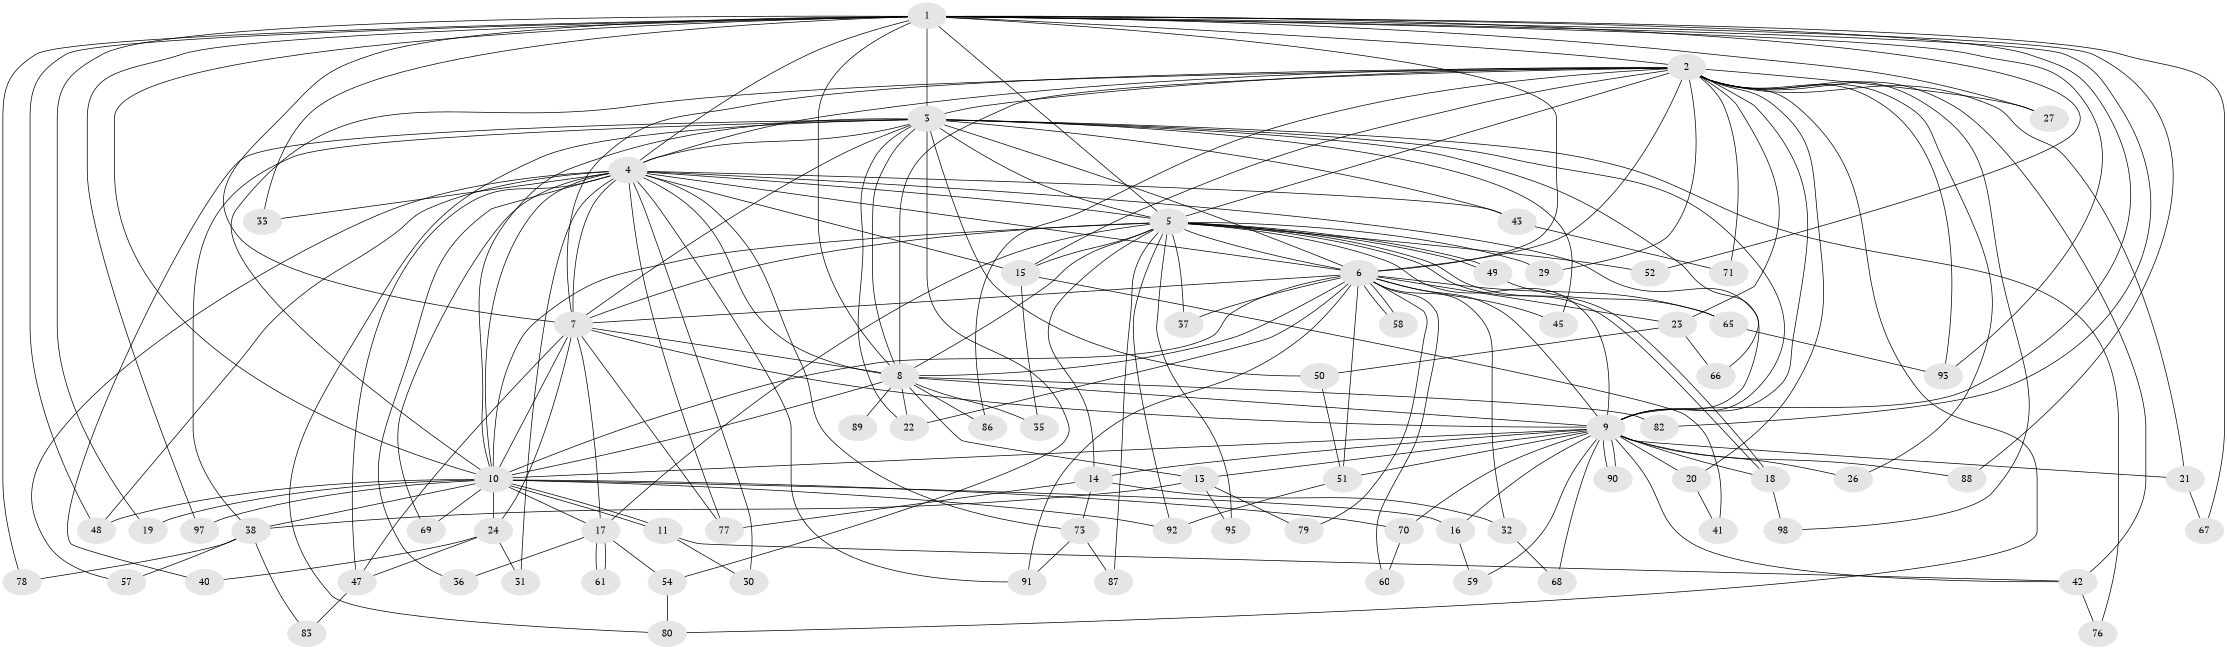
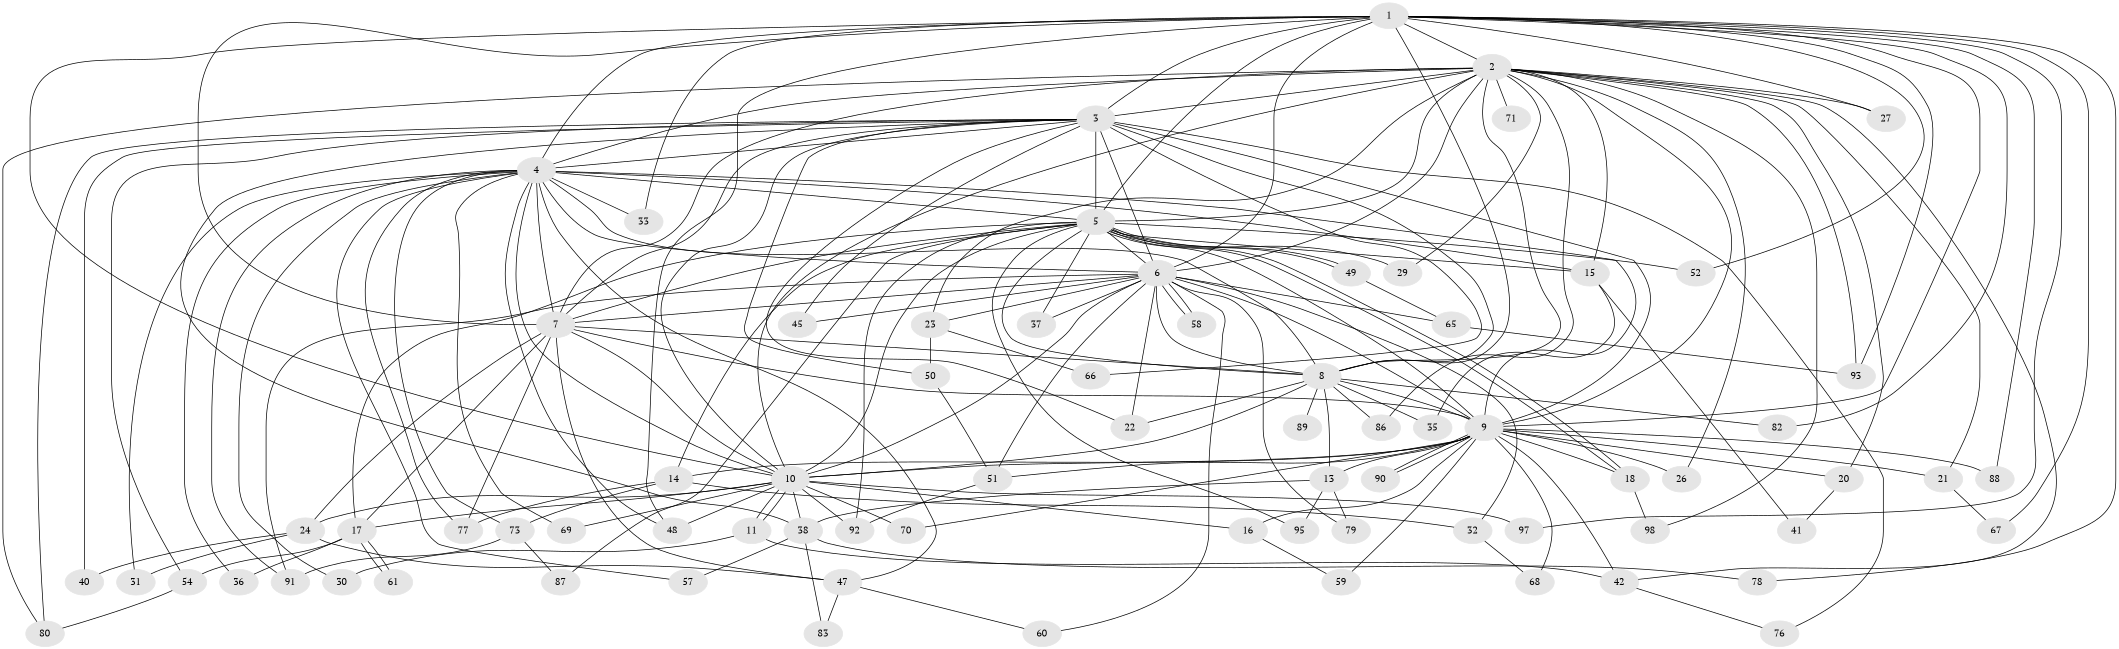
node "43": removed
node "19": removed
edge "70" -- "60": now "47" -- "60"
